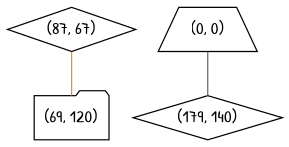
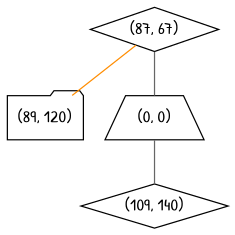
edge "(87, 67)" -- "(0, 0)": added
node "(69, 120)": label "(69, 120)" -> "(89, 120)"
node "(179, 140)": label "(179, 140)" -> "(109, 140)"
